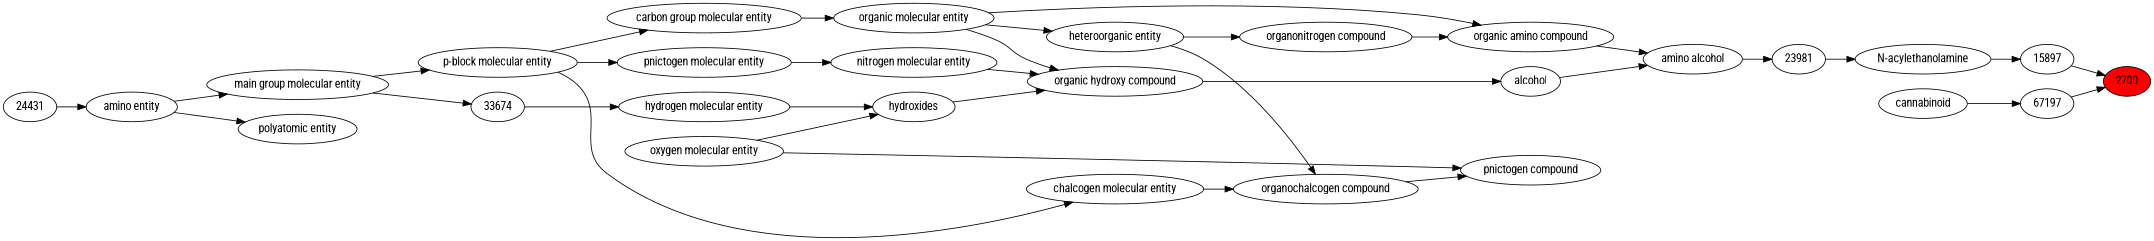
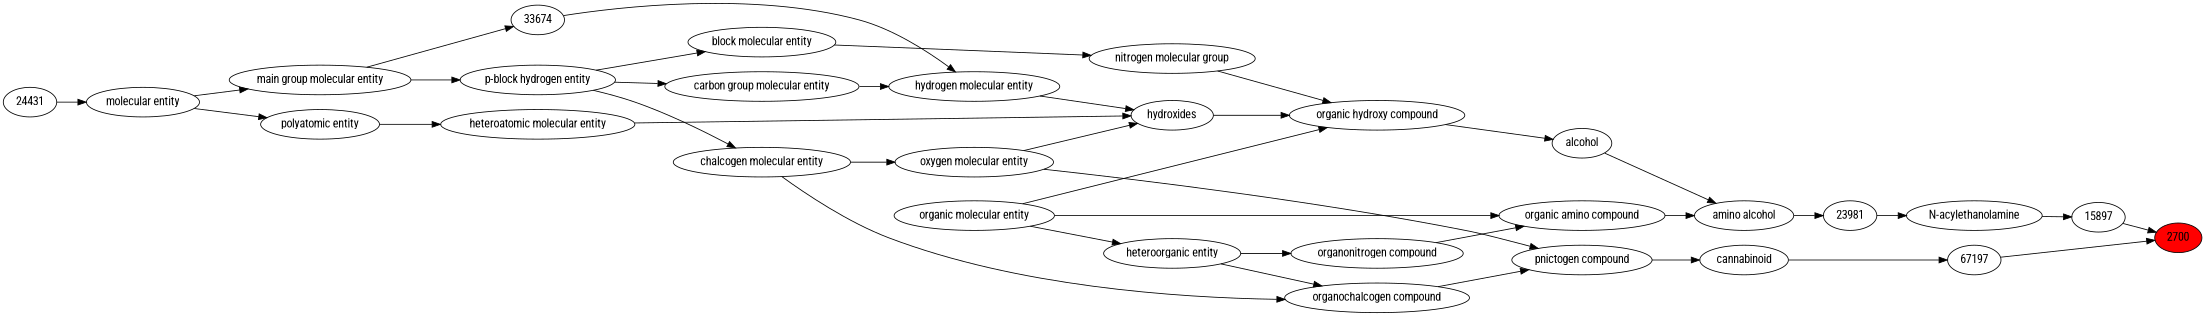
edge "carbon group molecular entity" -> "organic molecular entity": now "carbon group molecular entity" -> "hydrogen molecular entity"
node "p-block molecular entity": label "p-block molecular entity" -> "p-block hydrogen entity"
node "pnictogen molecular entity": label "pnictogen molecular entity" -> "block molecular entity"
node "nitrogen molecular entity": label "nitrogen molecular entity" -> "nitrogen molecular group"
node "amino entity": label "amino entity" -> "molecular entity"
node "heteroatomic molecular entity": added
edge "chalcogen molecular entity" -> "oxygen molecular entity": added
edge "pnictogen compound" -> "cannabinoid": added
